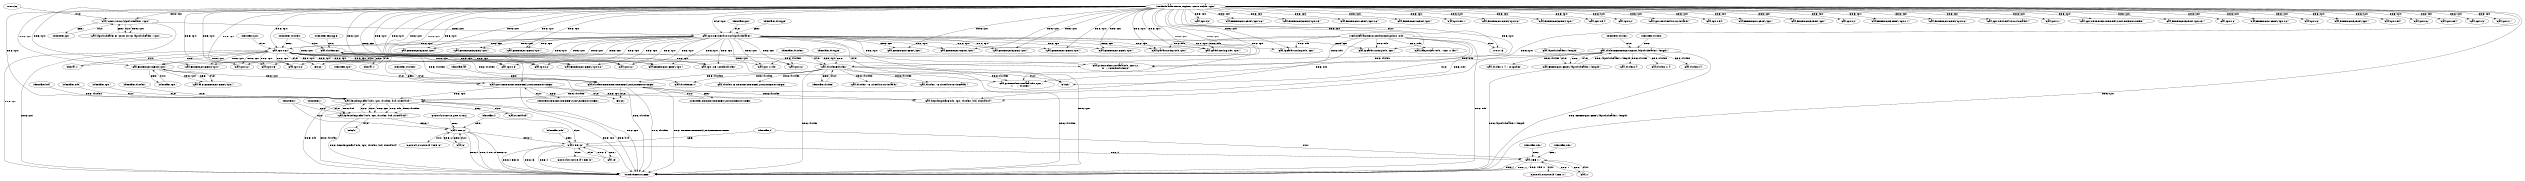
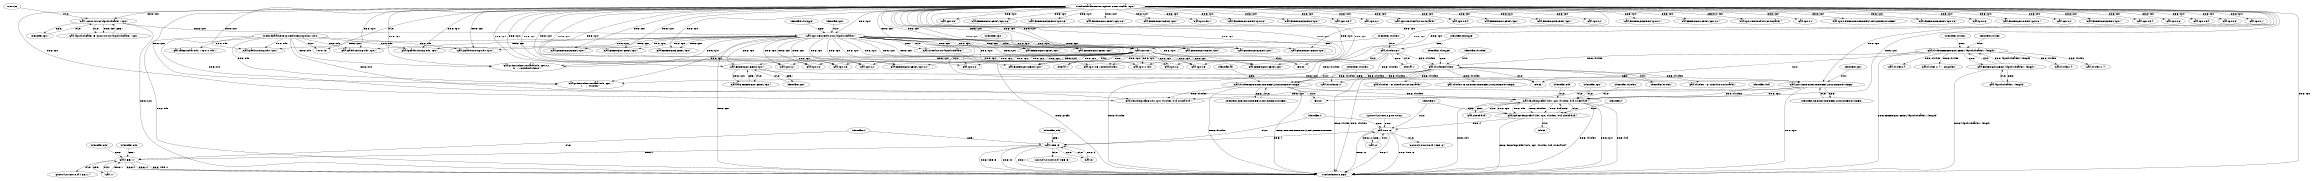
edge "(MethodParameterIn,register const u_char *tptr)" -> "(Call,tptr+=sizeof(struct in6_addr))": label "DDG: tptr" -> "AFNUM: tptr"
edge "(MethodParameterIn,register const u_char *tptr)" -> "(Call,tptr+=sizeof(struct ldp_tlv_header))": label "LIST: tptr" -> "DDG: tptr"
node "(Call,sizeof(struct ldp_tlv_header))": added
edge "(Call,EXTRACT_16BITS(ldp_tlv_header->length))" -> "(Call,ldp_tlv_header->length)": added, label "CFG:"
edge "(Call,tptr+=1)" -> "(MethodReturn,RET)": label "DDG: tptr" -> "DDG: prefix"
